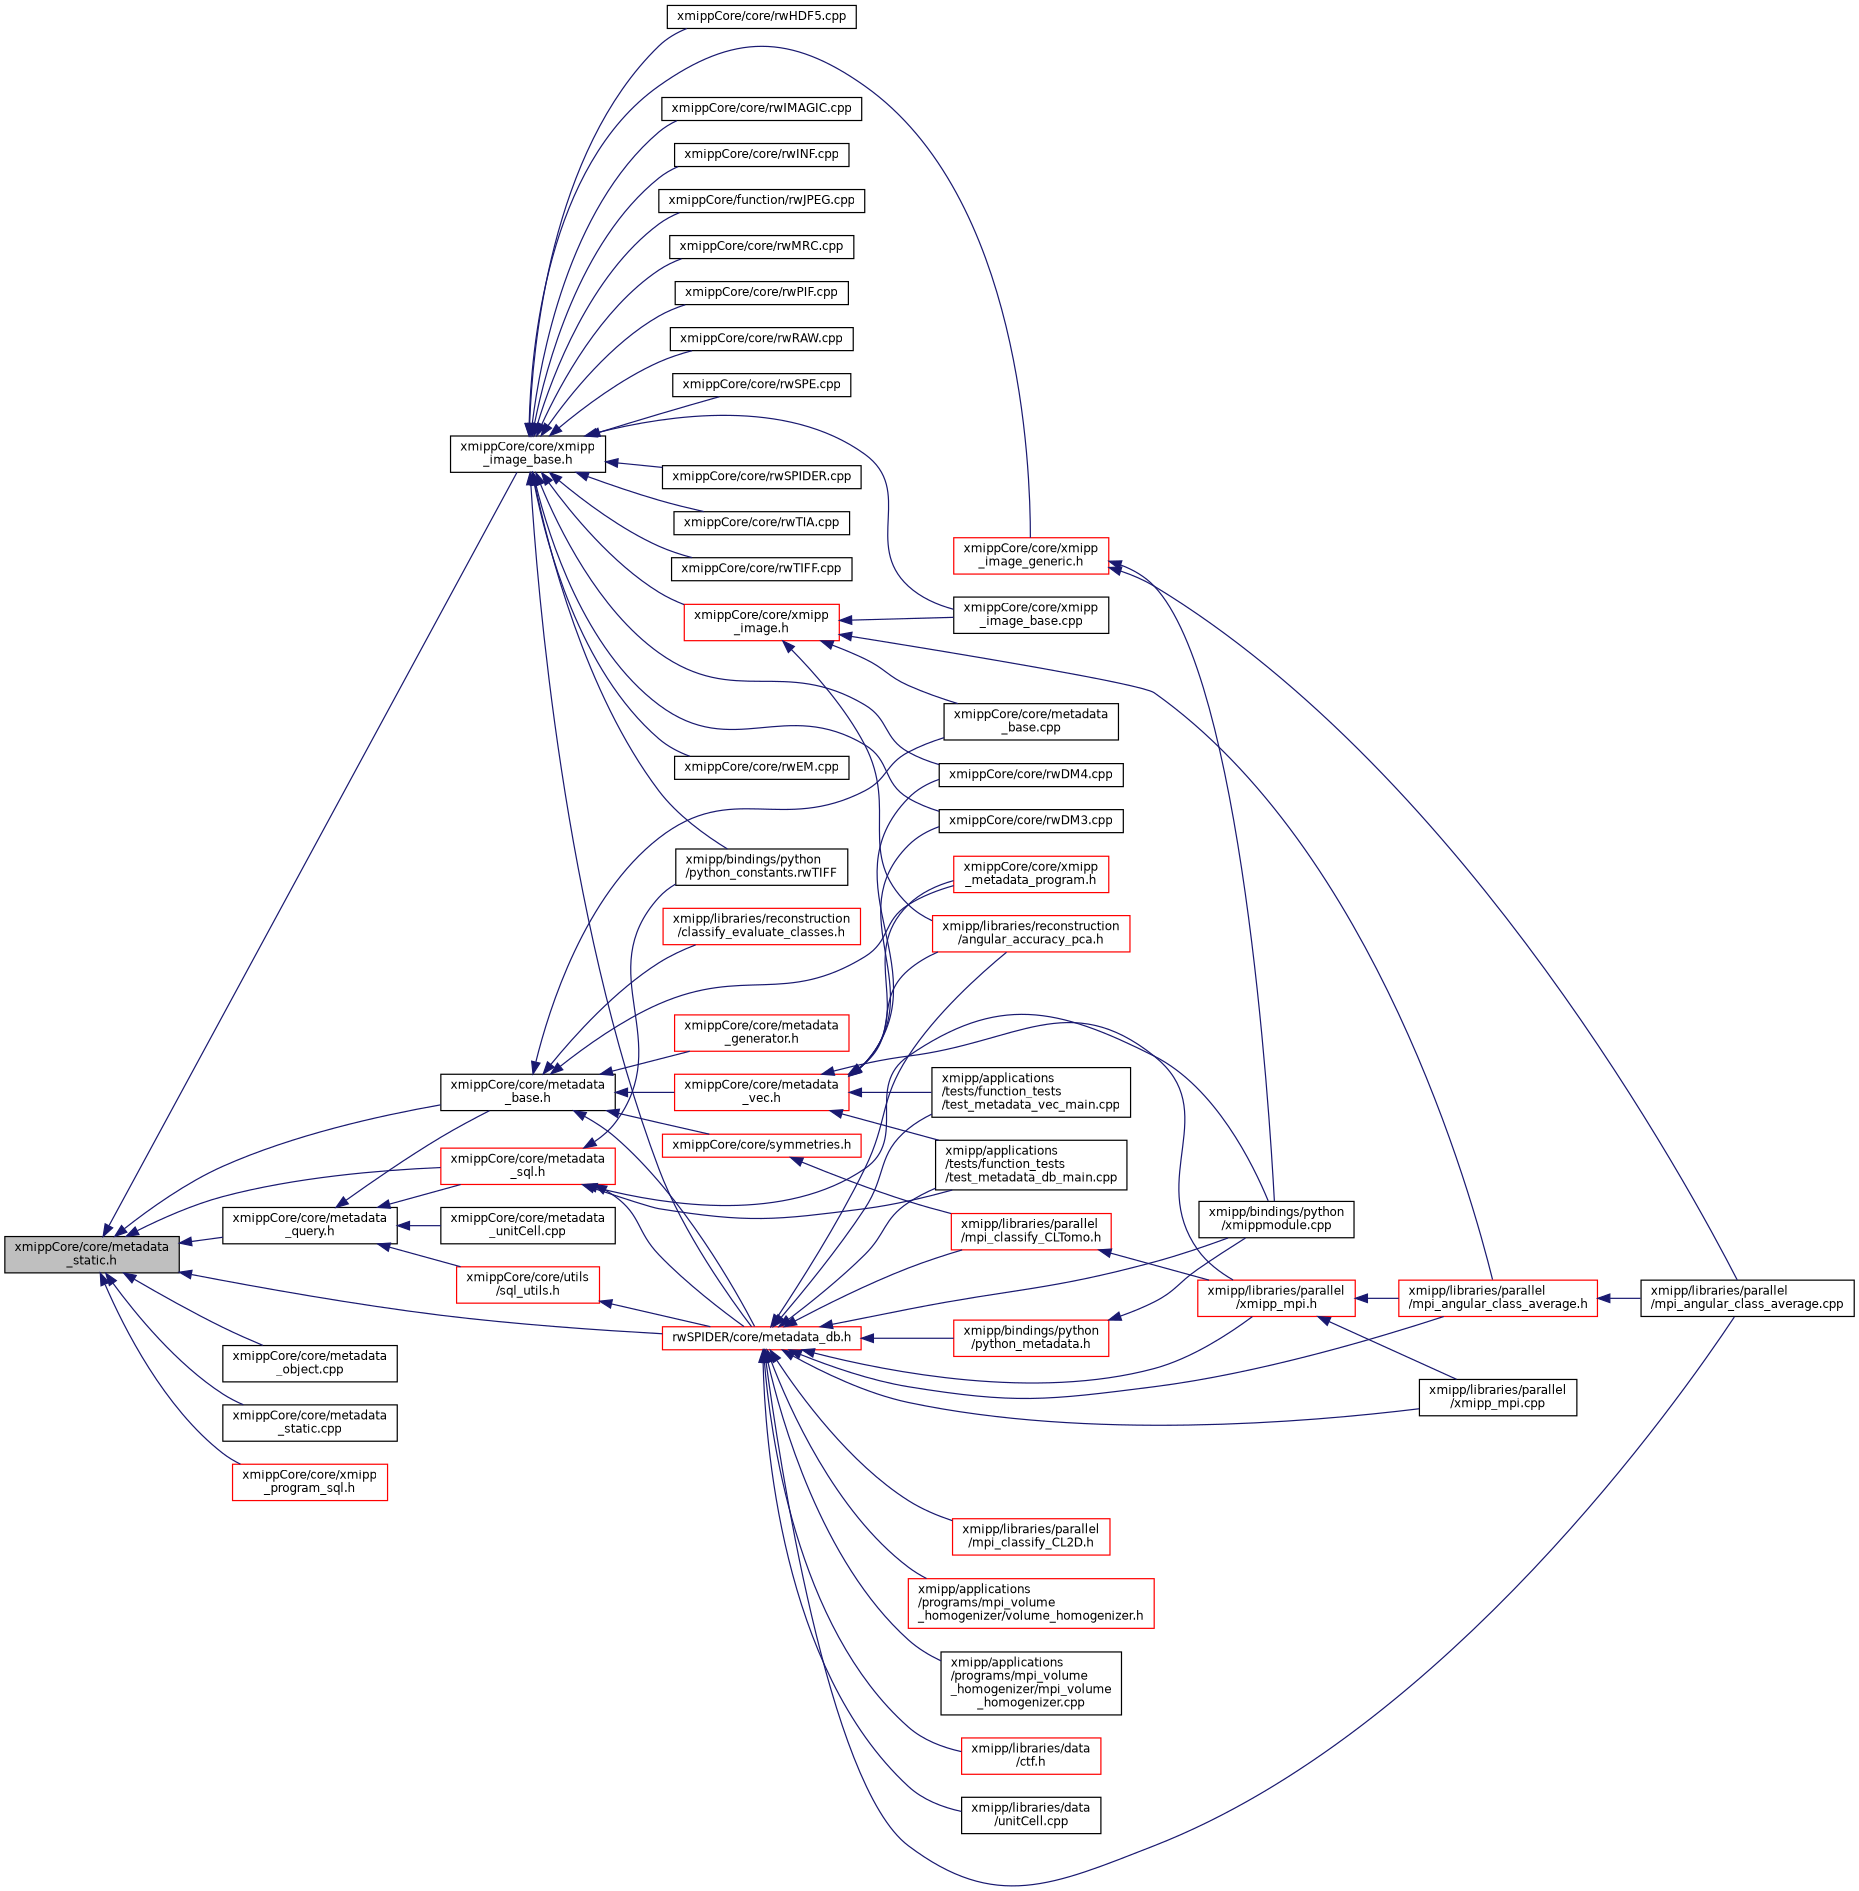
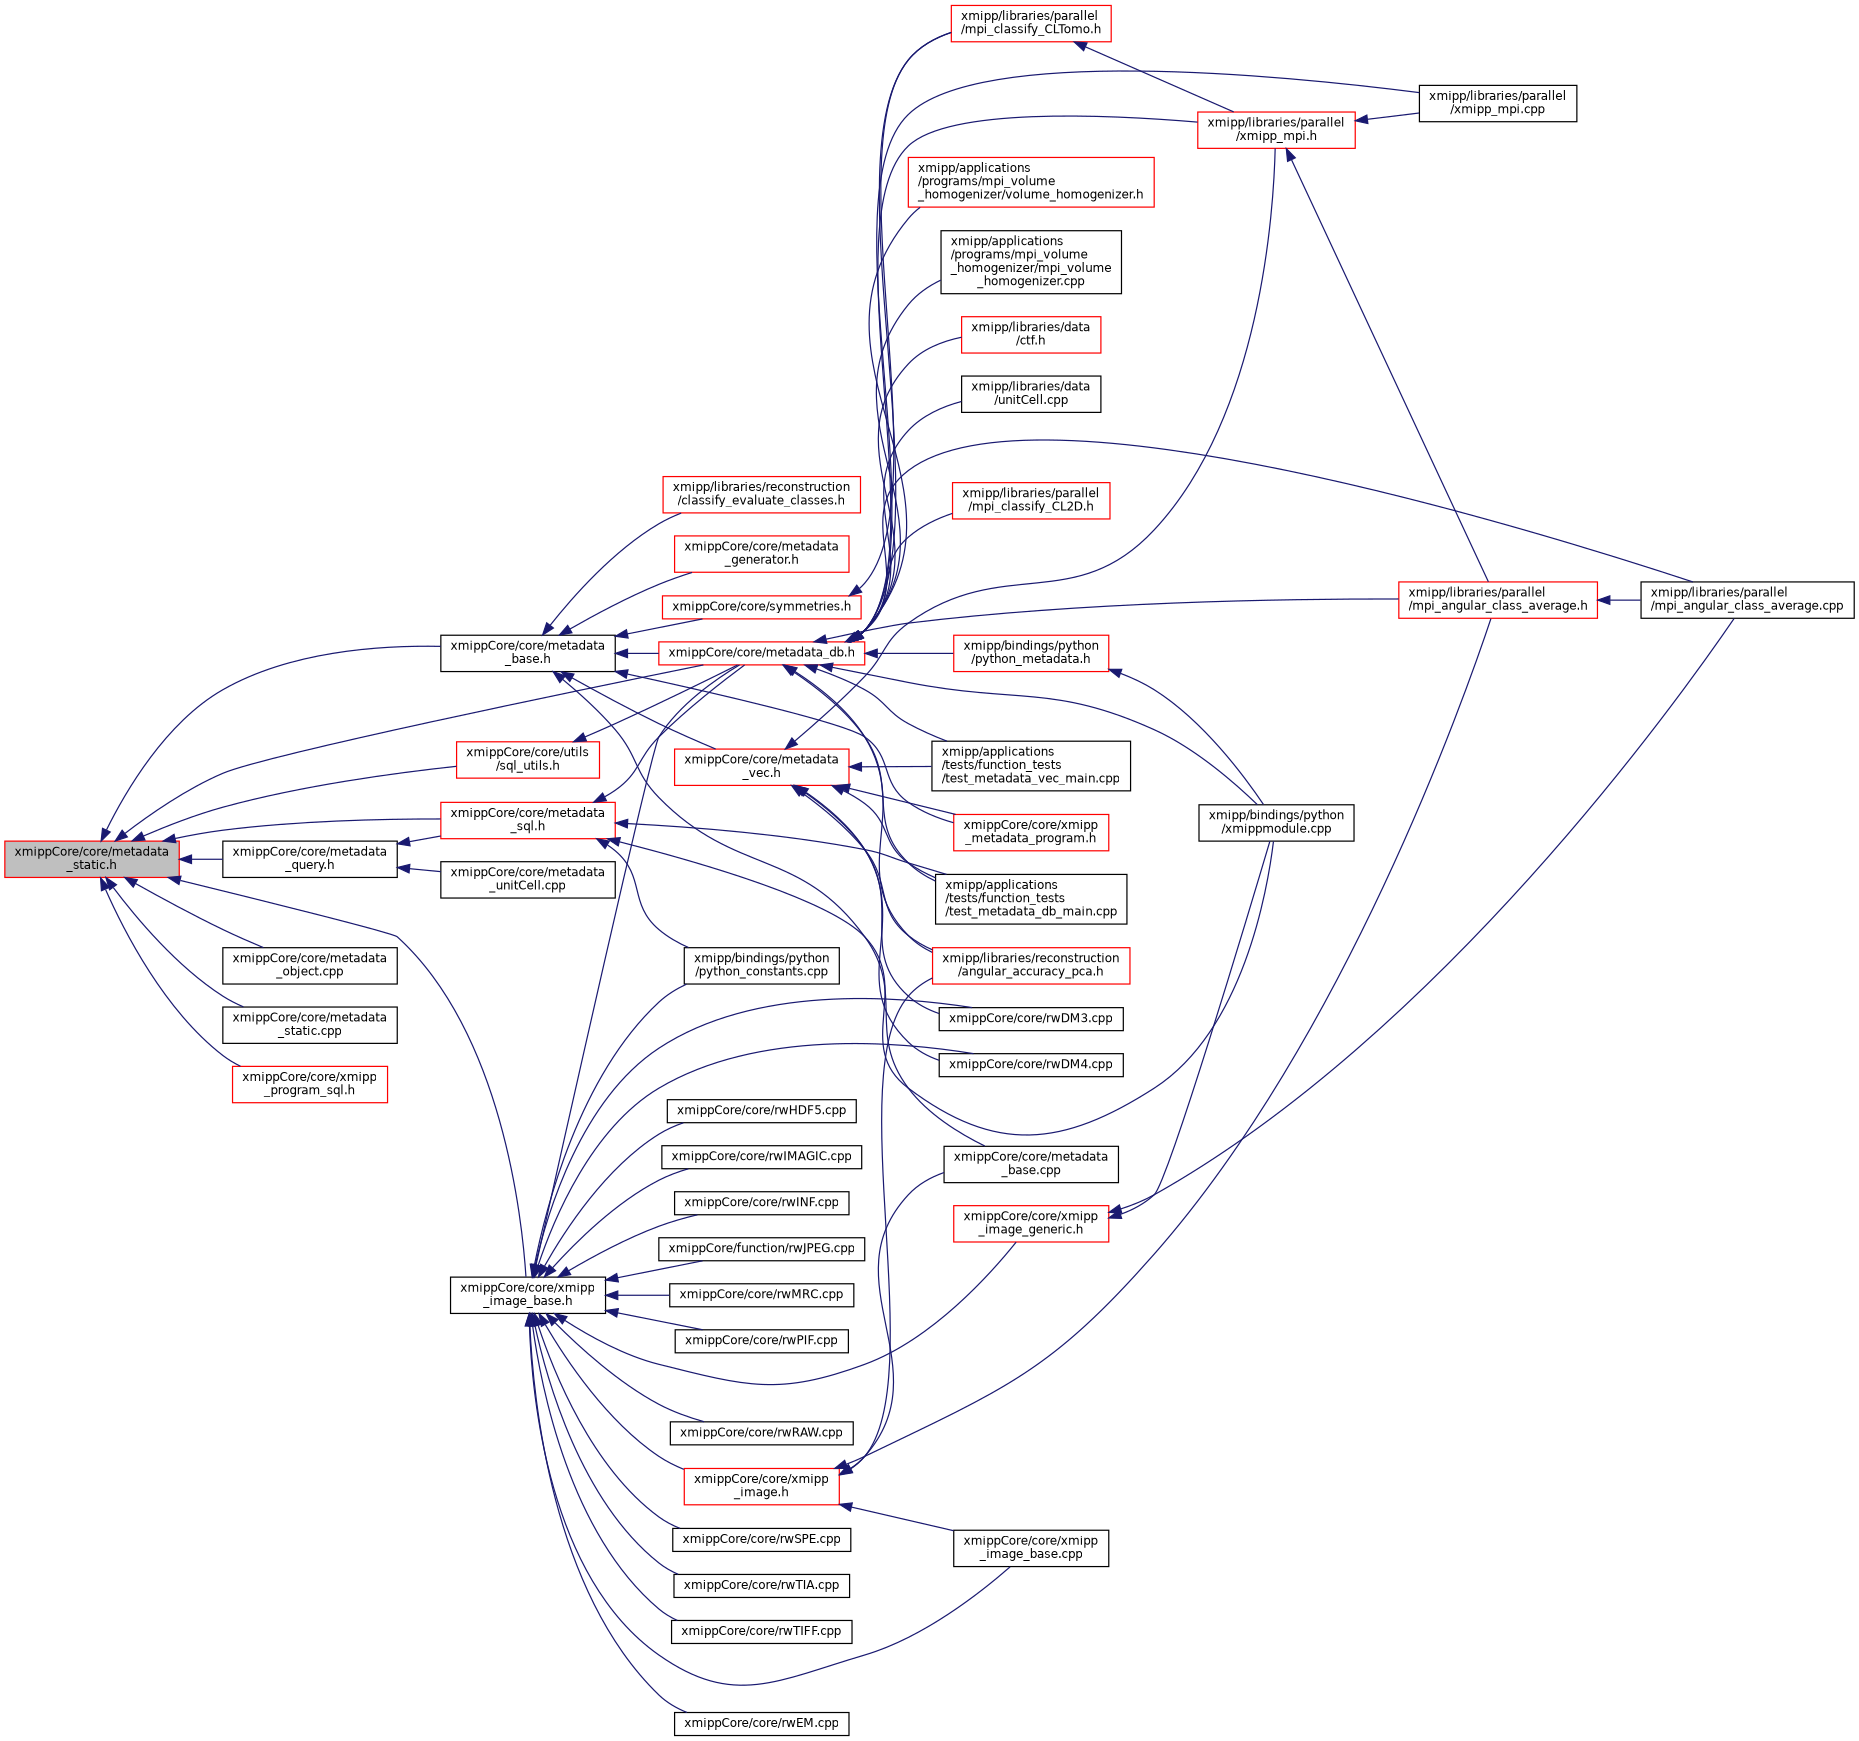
node "xmippCore/core/rwSPIDER.cpp": removed
node "xmipp/bindings/python /python_constants.rwTIFF": label "xmipp/bindings/python /python_constants.rwTIFF" -> "xmipp/bindings/python /python_constants.cpp"
edge "xmippCore/core/metadata _base.h" -> "xmippCore/core/metadata _query.h": removed
node "xmippCore/core/metadata _static.h": color black -> red
edge "xmippCore/core/utils /sql_utils.h" -> "xmippCore/core/metadata _query.h": now "xmippCore/core/utils /sql_utils.h" -> "xmippCore/core/metadata _static.h"
node "rwSPIDER/core/metadata_db.h": label "rwSPIDER/core/metadata_db.h" -> "xmippCore/core/metadata_db.h"
